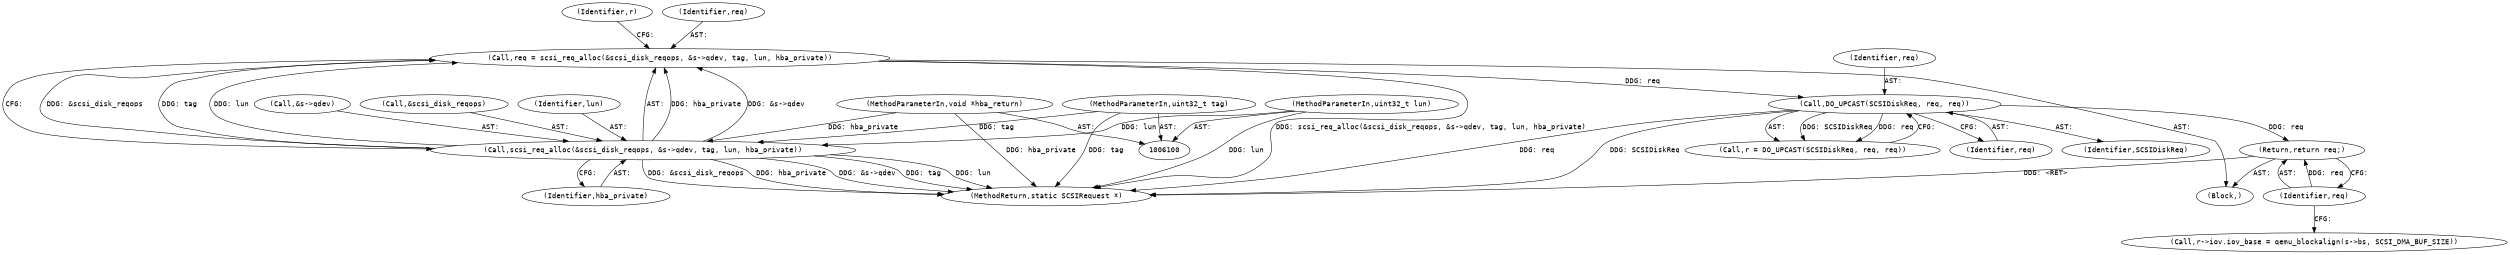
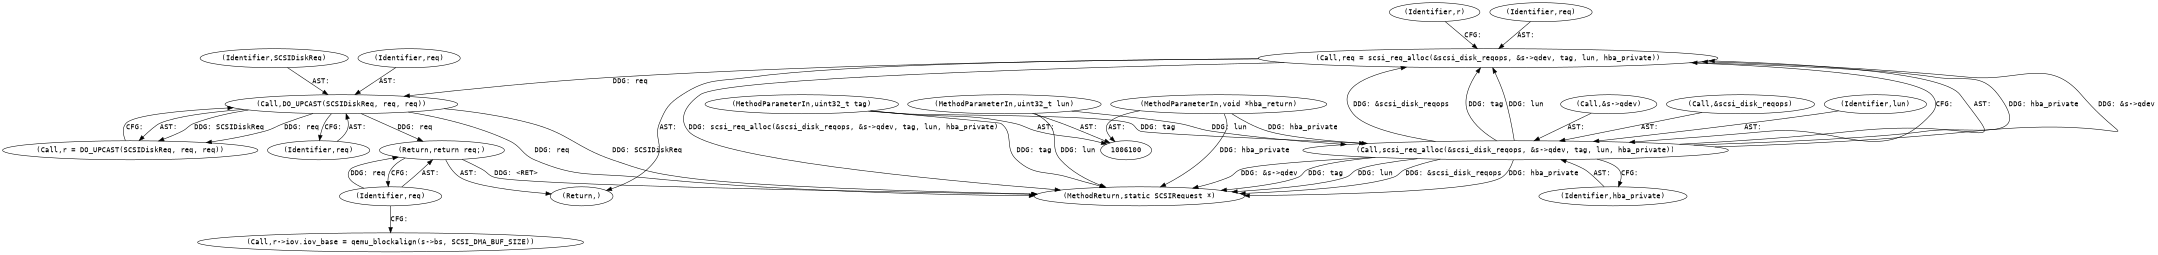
edge "(Call,DO_UPCAST(SCSIDiskReq, req, req))" -> "(Identifier,SCSIDiskReq)": reversed
node "(Block,)": label "(Block,)" -> "(Return,)"
